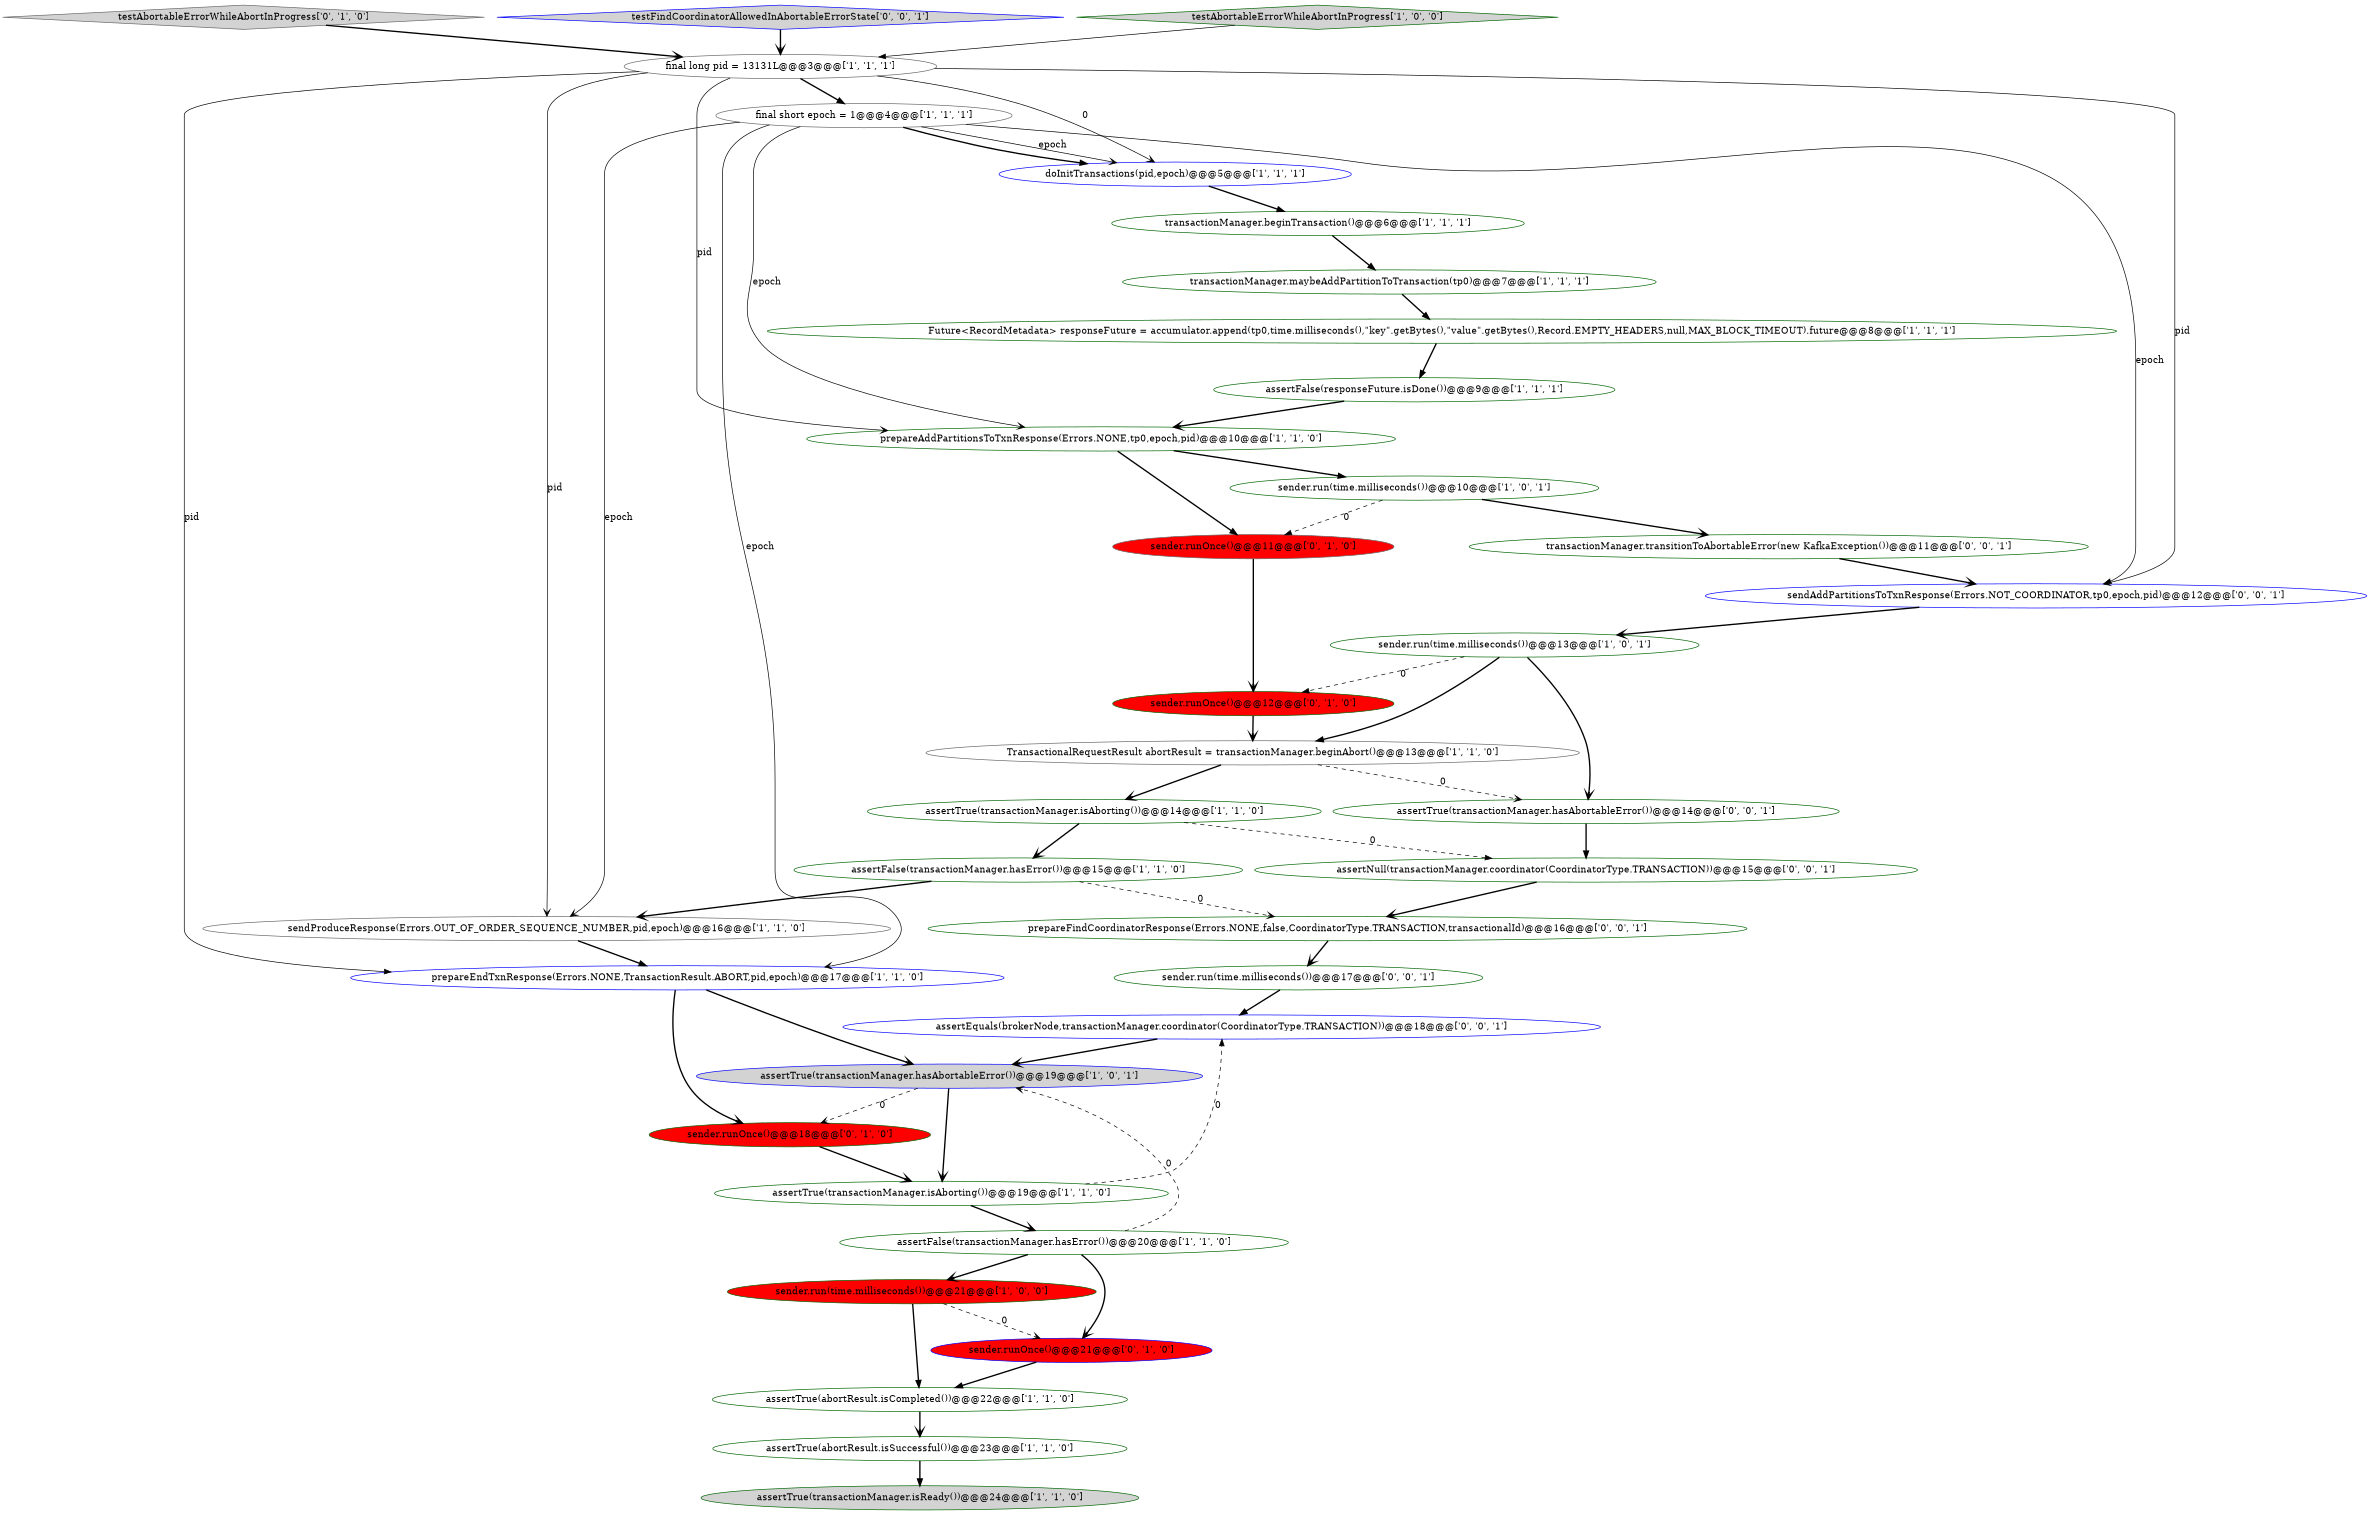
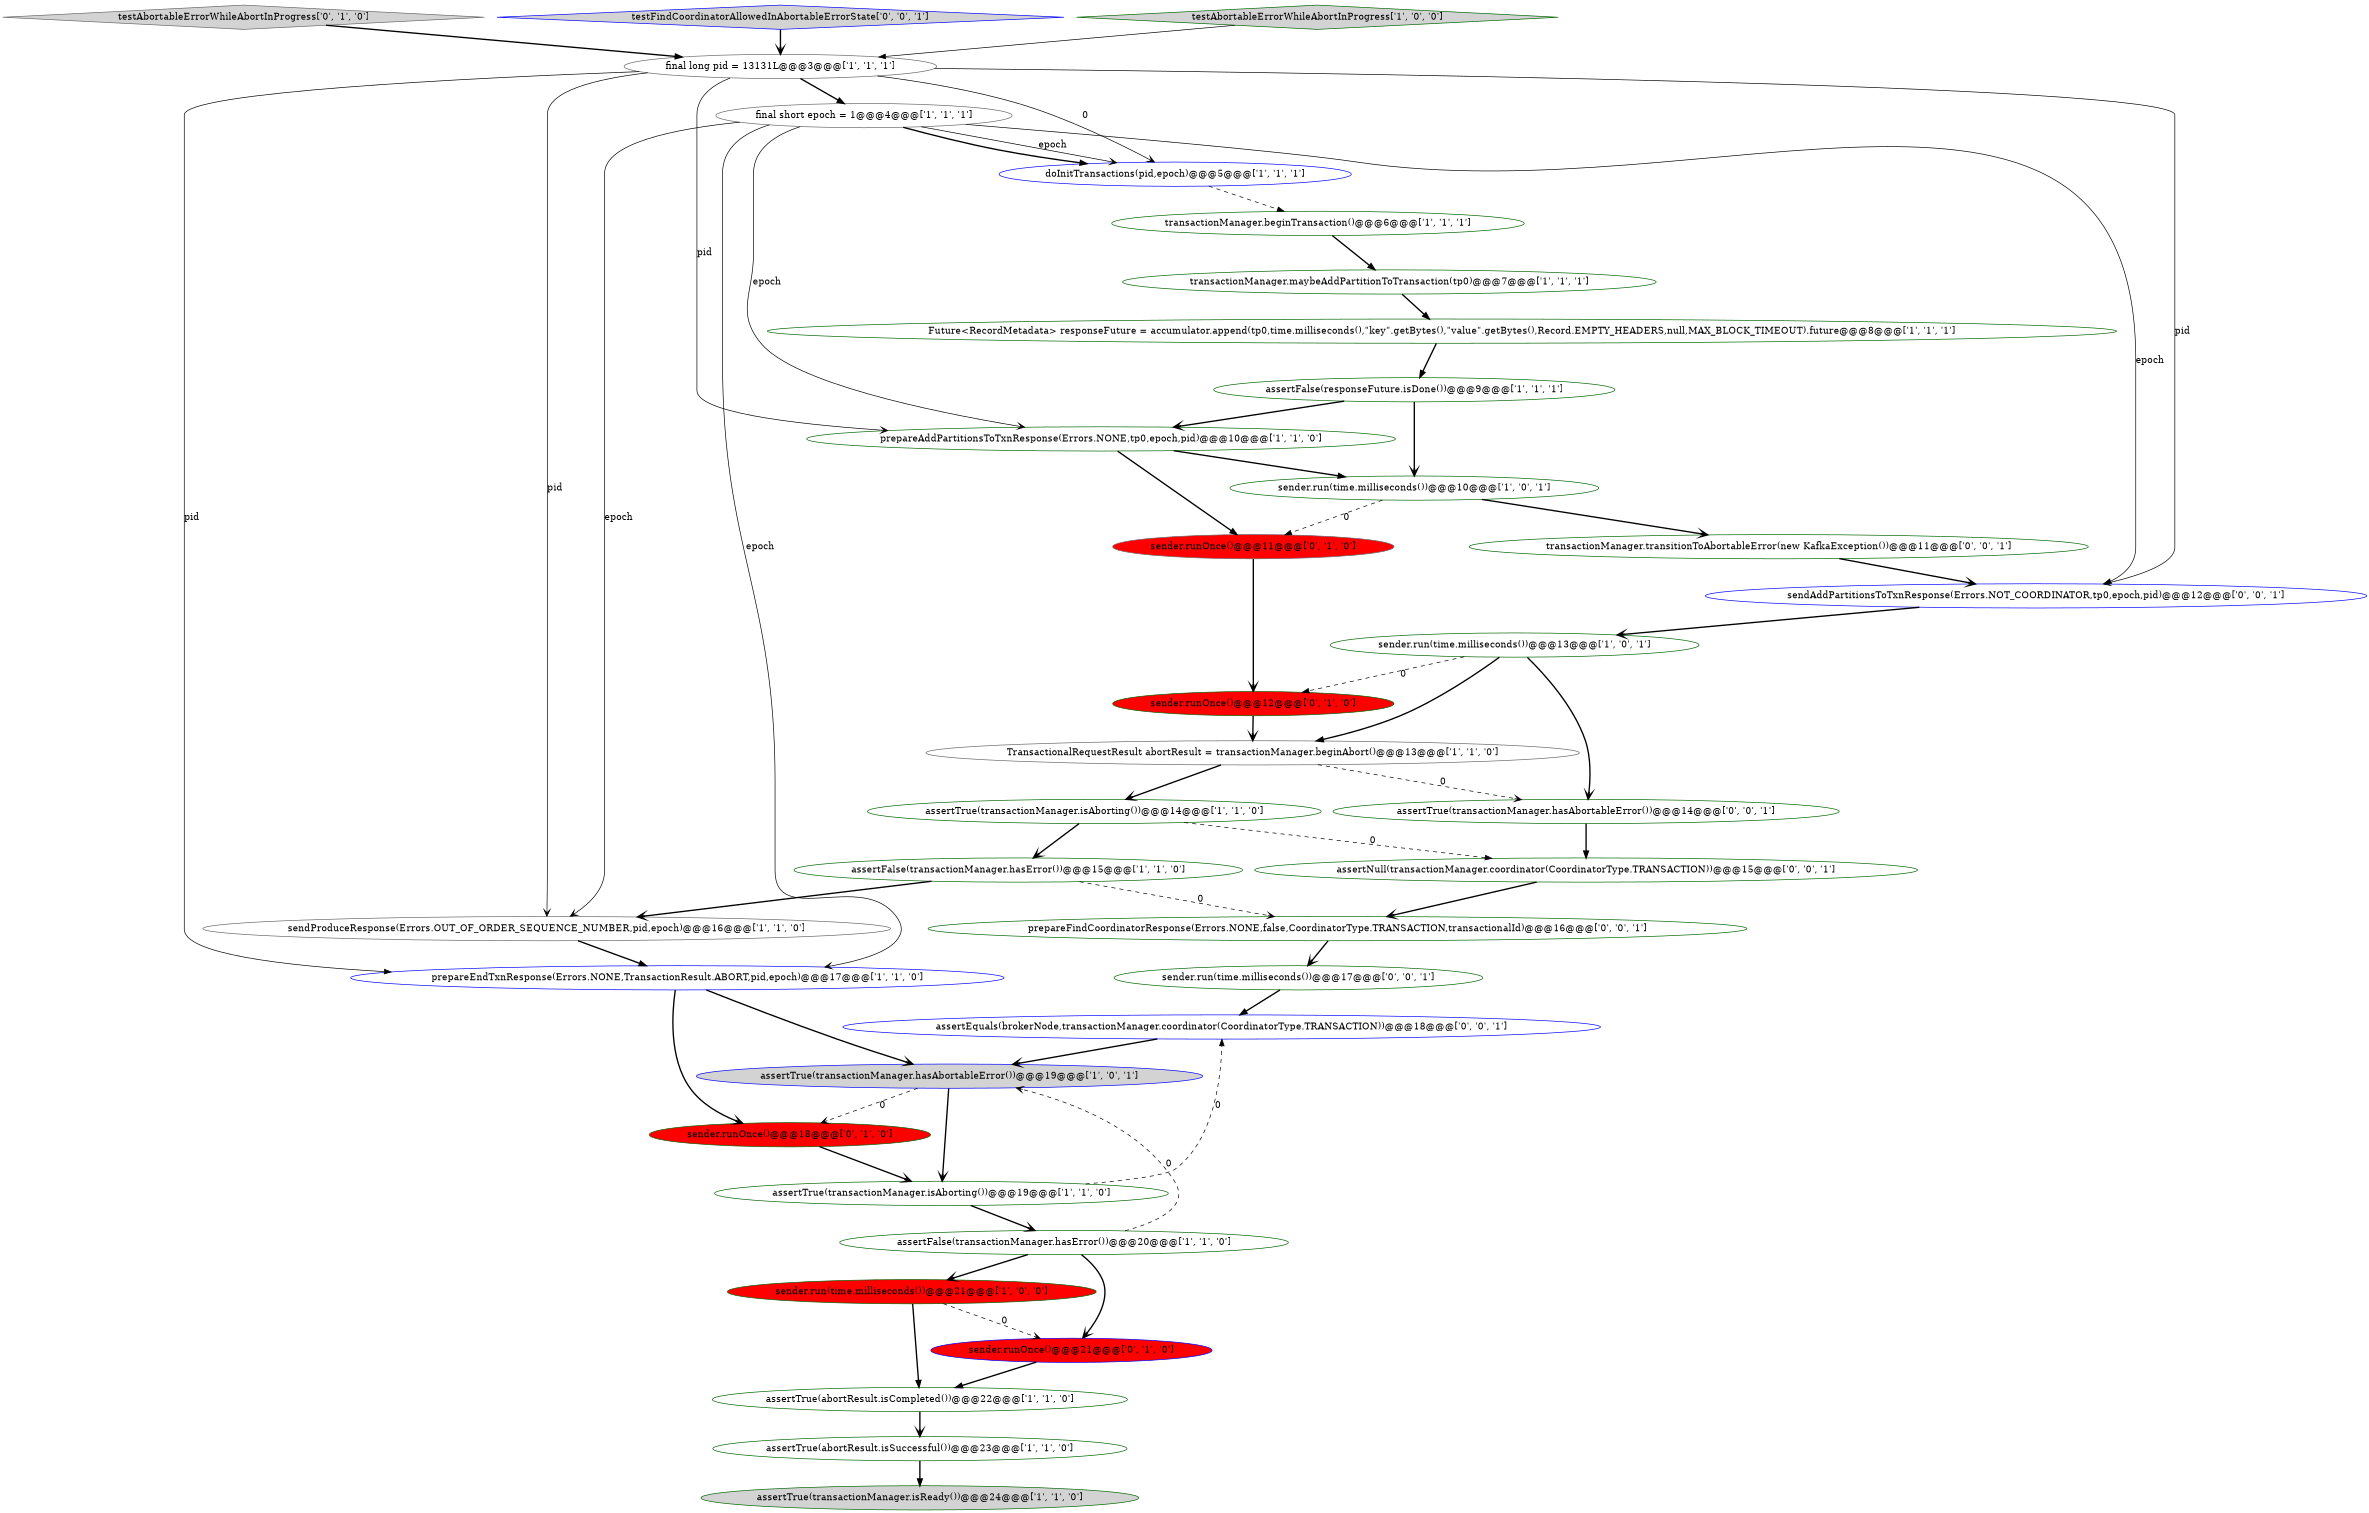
edge "testAbortableErrorWhileAbortInProgress['0', '1', '0']" -> "final long pid = 13131L@@@3@@@['1', '1', '1']": arrowhead vee -> normal
edge "doInitTransactions(pid,epoch)@@@5@@@['1', '1', '1']" -> "transactionManager.beginTransaction()@@@6@@@['1', '1', '1']": style bold -> dashed
edge "assertFalse(responseFuture.isDone())@@@9@@@['1', '1', '1']" -> "sender.run(time.milliseconds())@@@10@@@['1', '0', '1']": added
